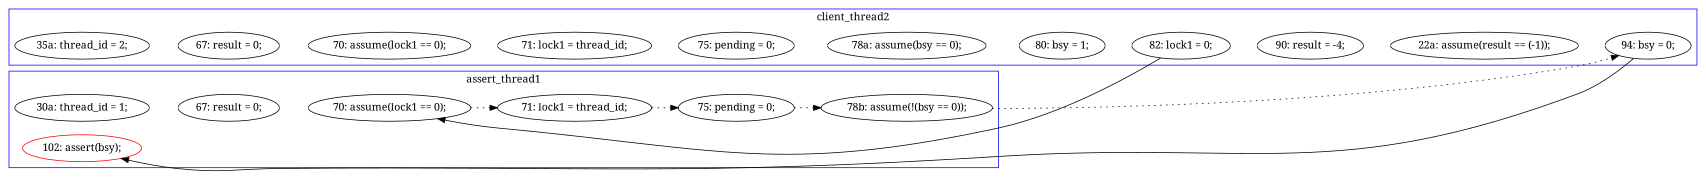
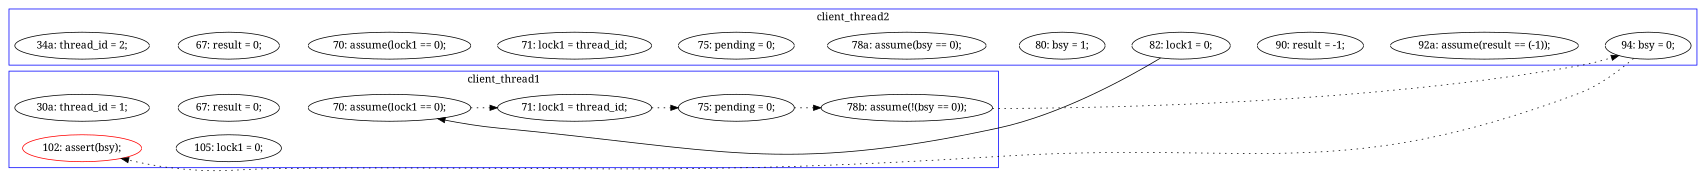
node "35a: thread_id = 2;": label "35a: thread_id = 2;" -> "34a: thread_id = 2;"
node "90: result = -4;": label "90: result = -4;" -> "90: result = -1;"
node "22a: assume(result == (-1));": label "22a: assume(result == (-1));" -> "92a: assume(result == (-1));"
cluster "assert_thread1": label "assert_thread1" -> "client_thread1"
node "105: lock1 = 0;": added
edge "94: bsy = 0;" -> "102: assert(bsy);": style solid -> dotted
